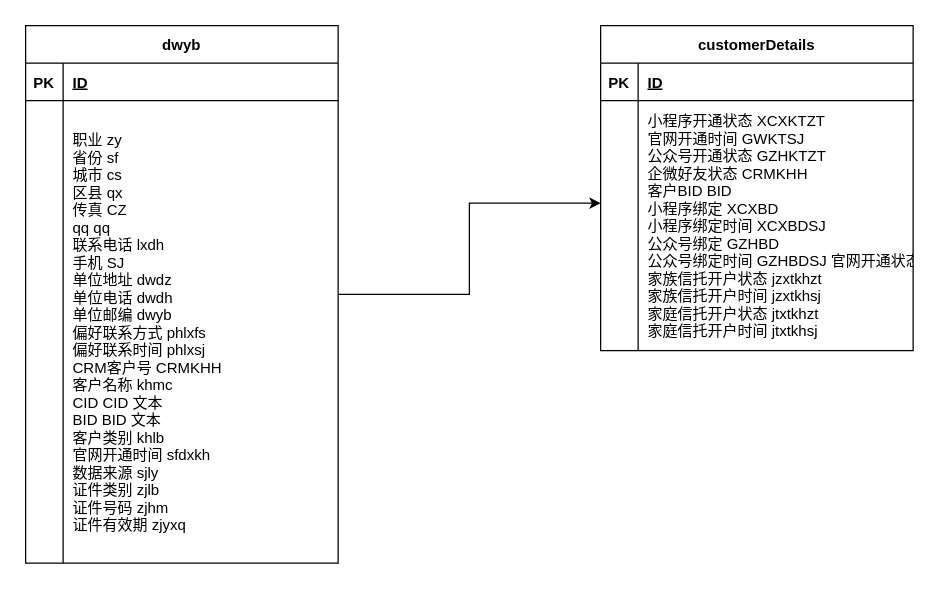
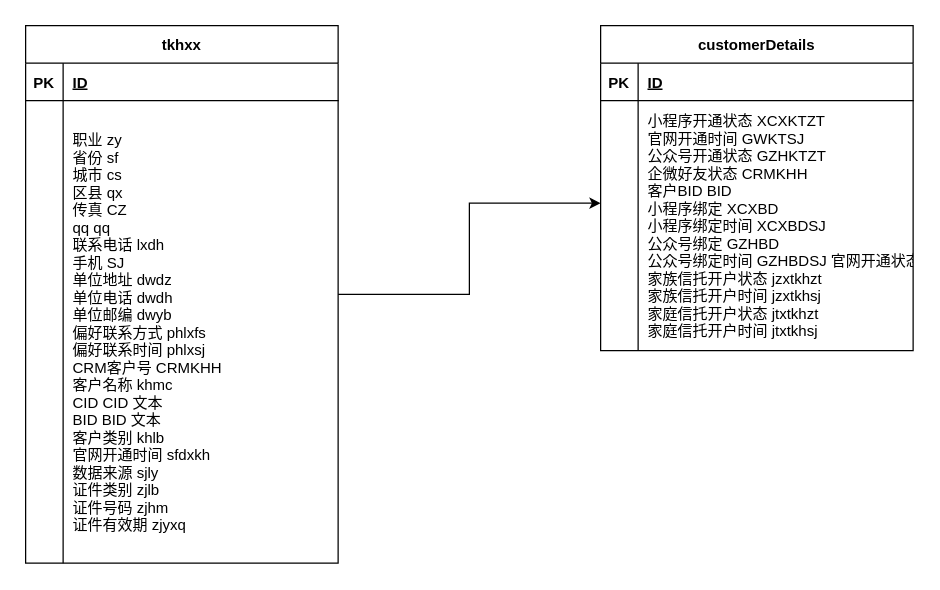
node "dwyb": label "dwyb" -> "tkhxx"
